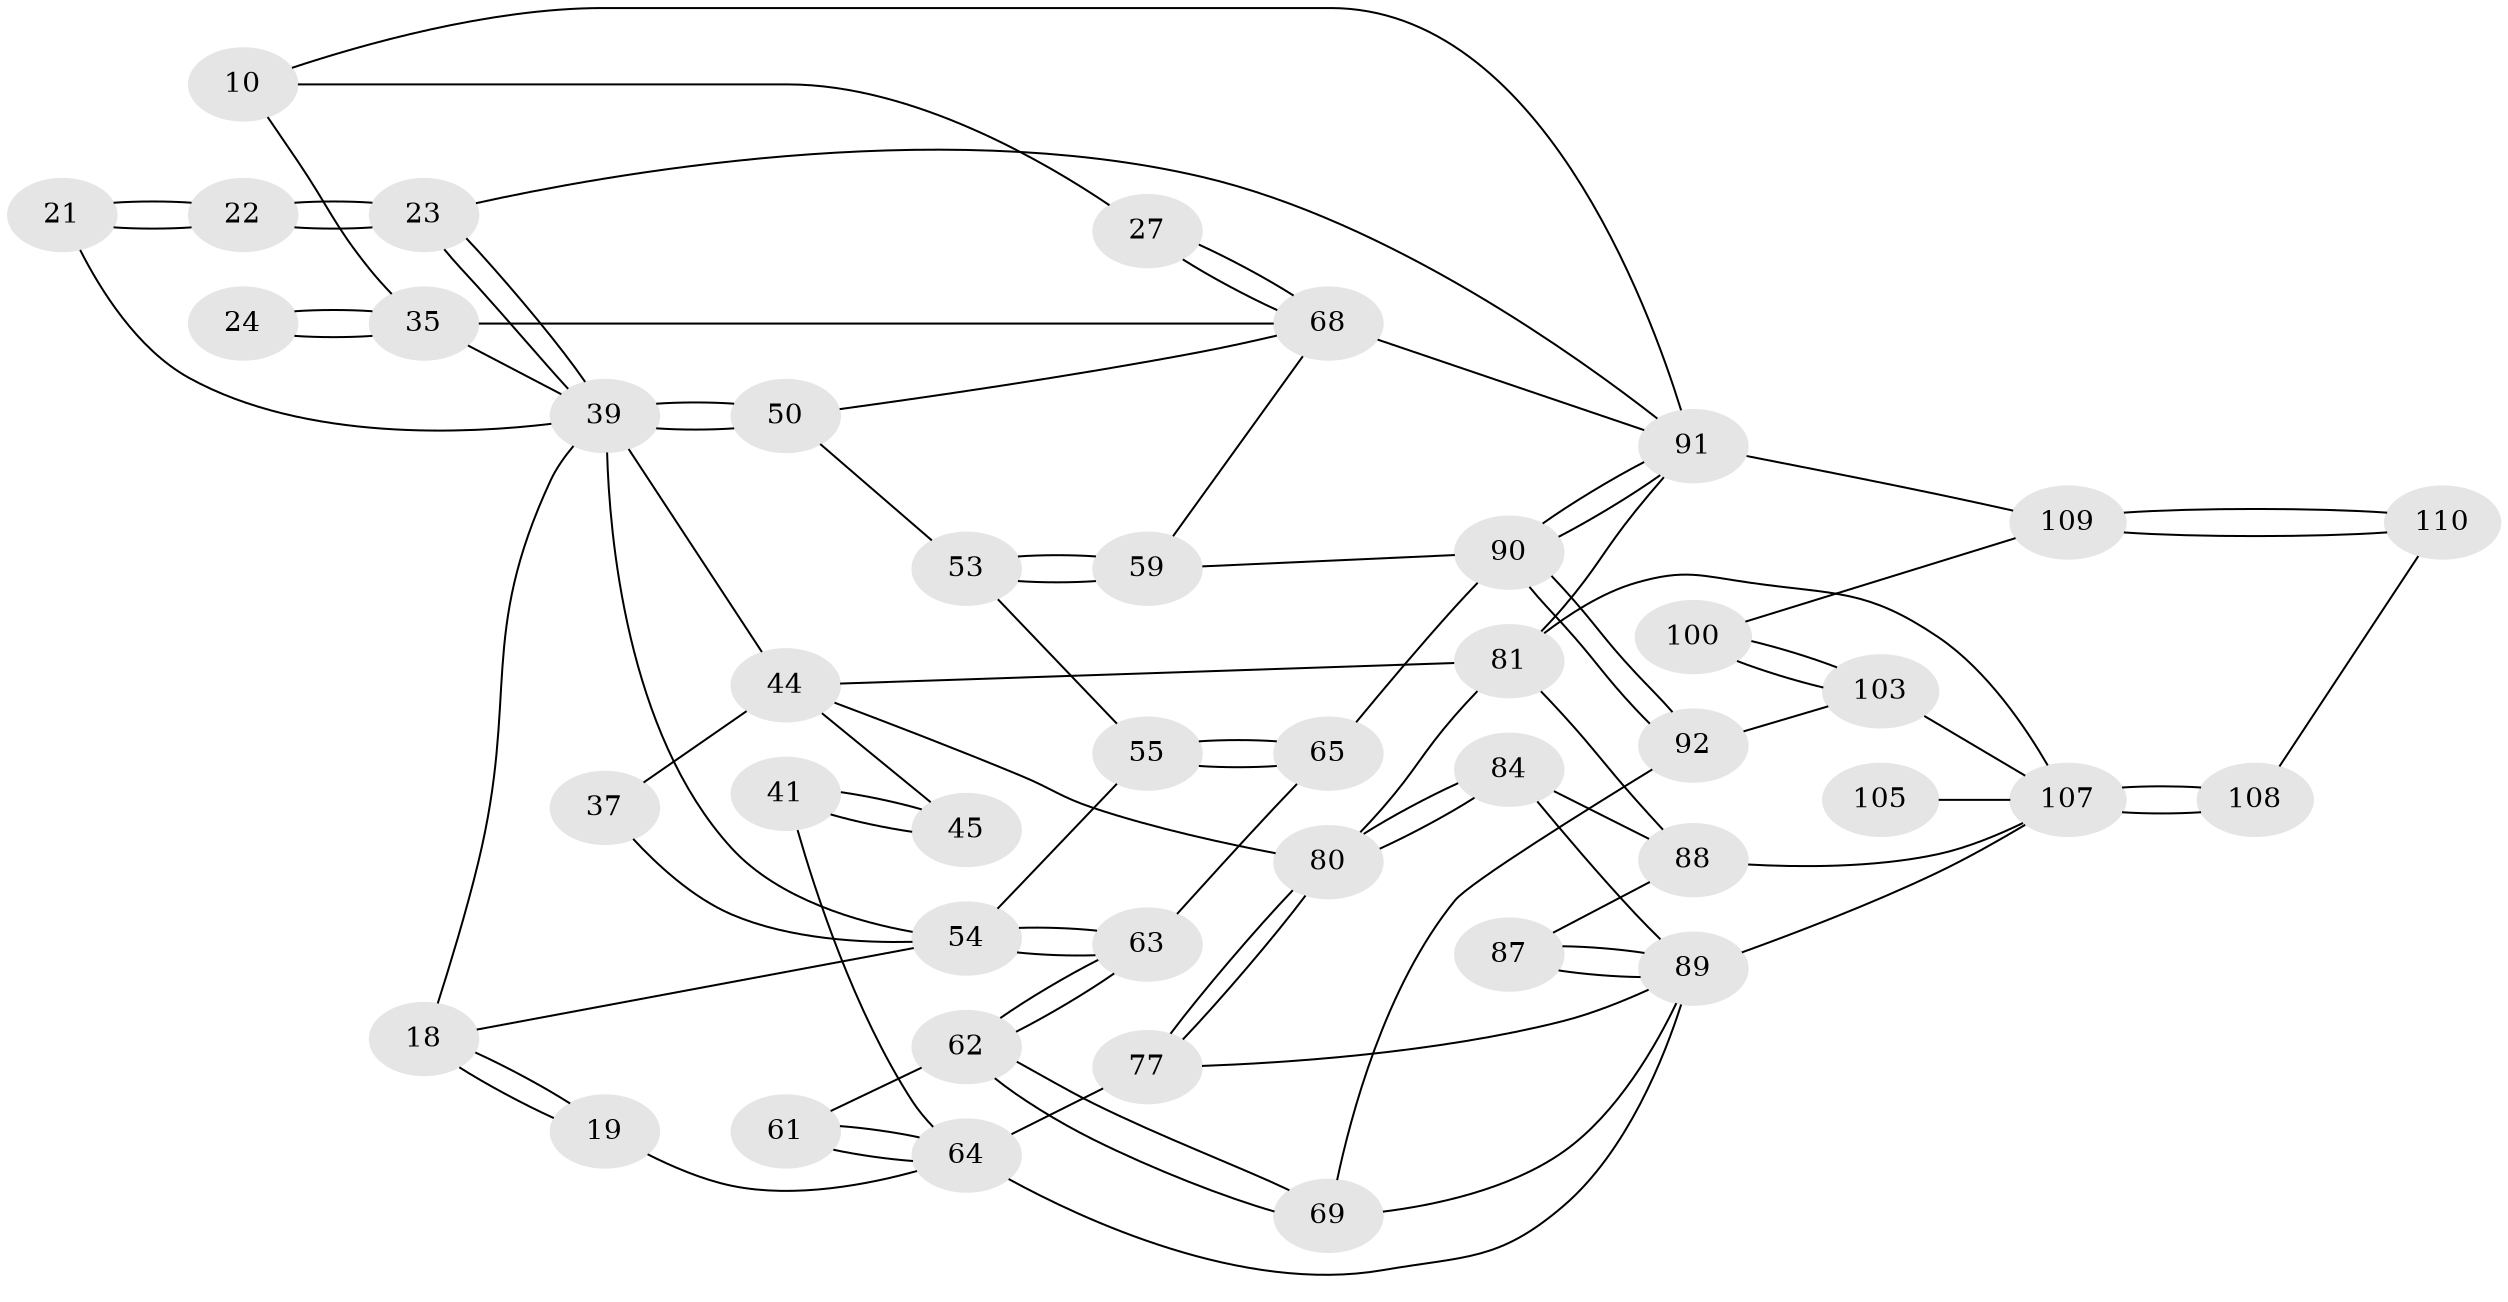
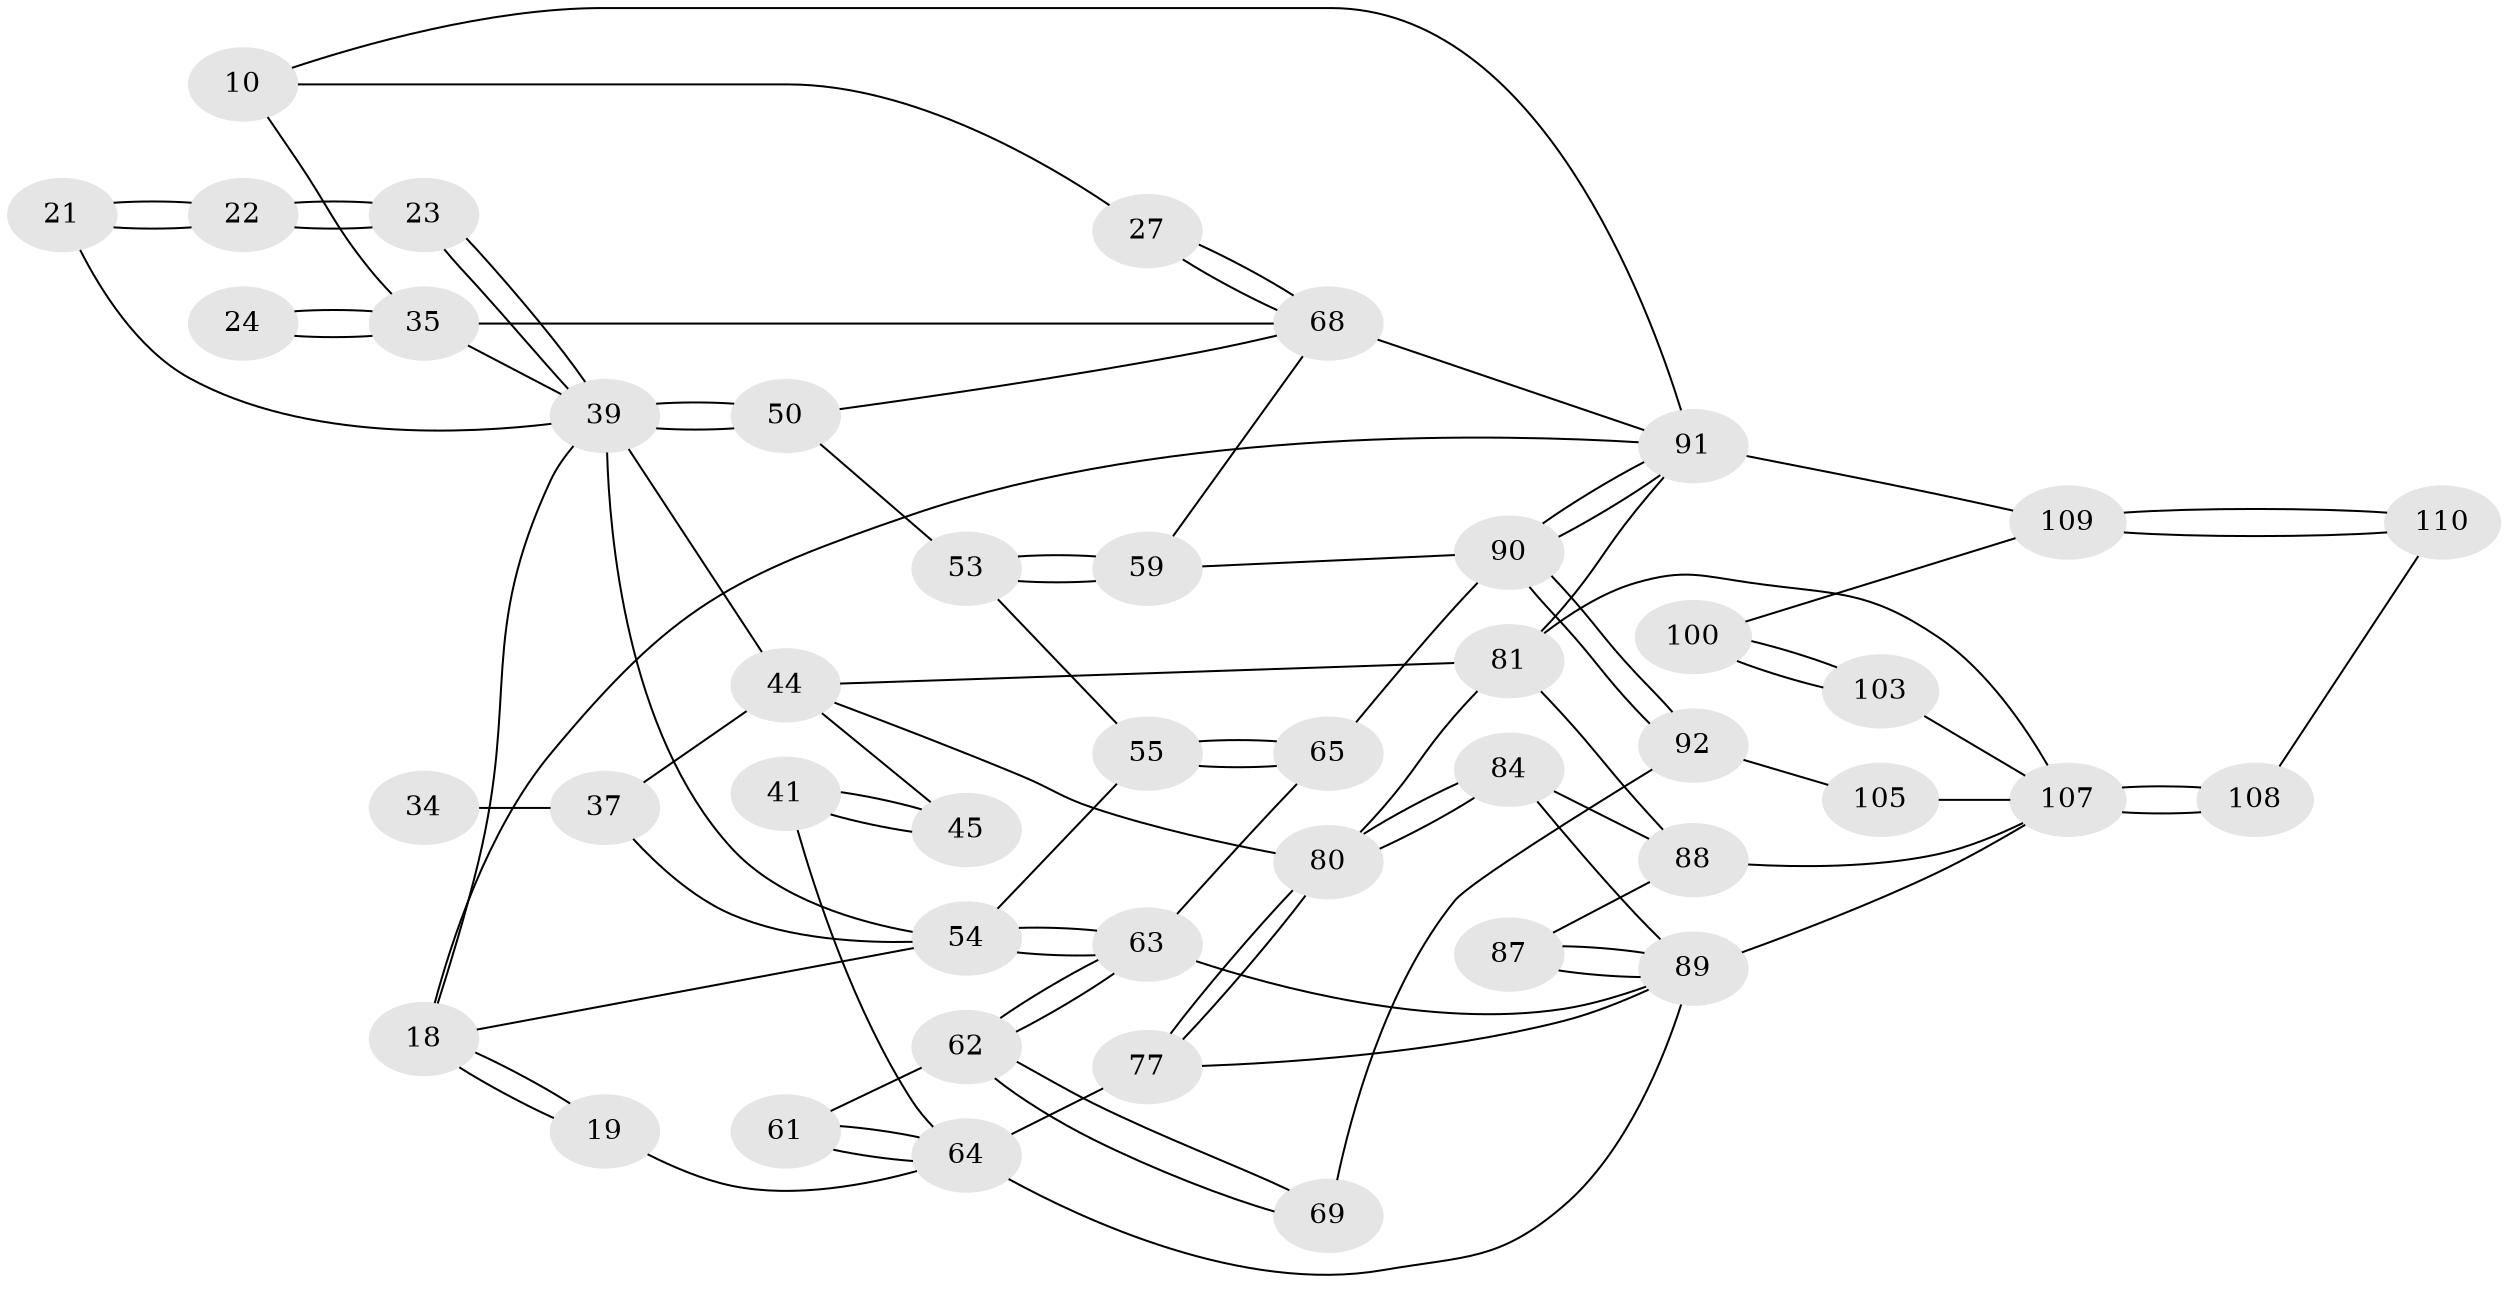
edge "23" -- "91": now "18" -- "91"
edge "103" -- "92": now "105" -- "92"
node "34": added
edge "89" -- "69": now "89" -- "63"
